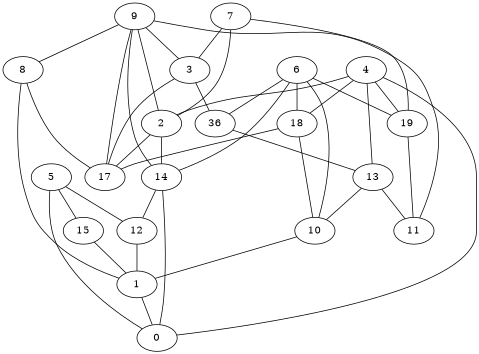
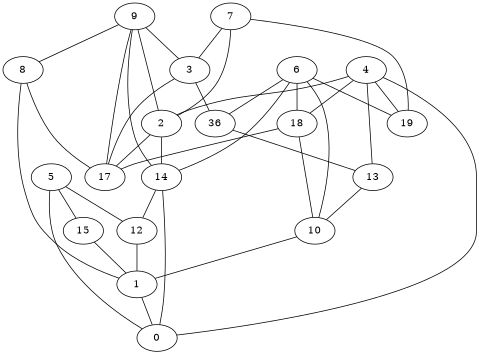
node "11": removed
